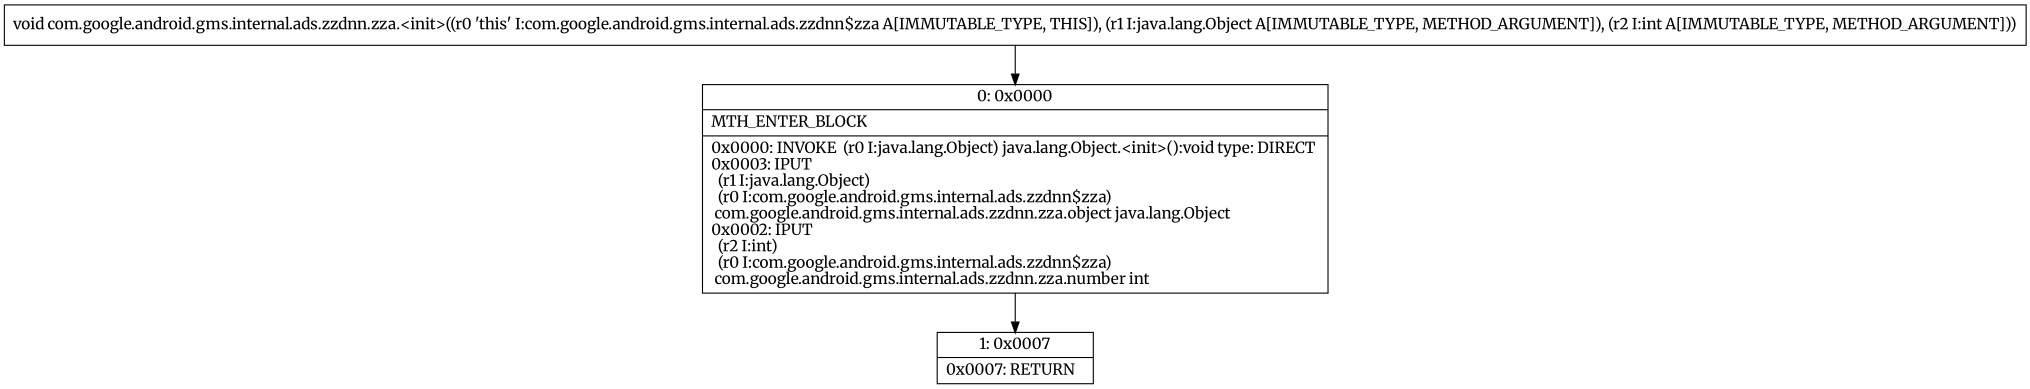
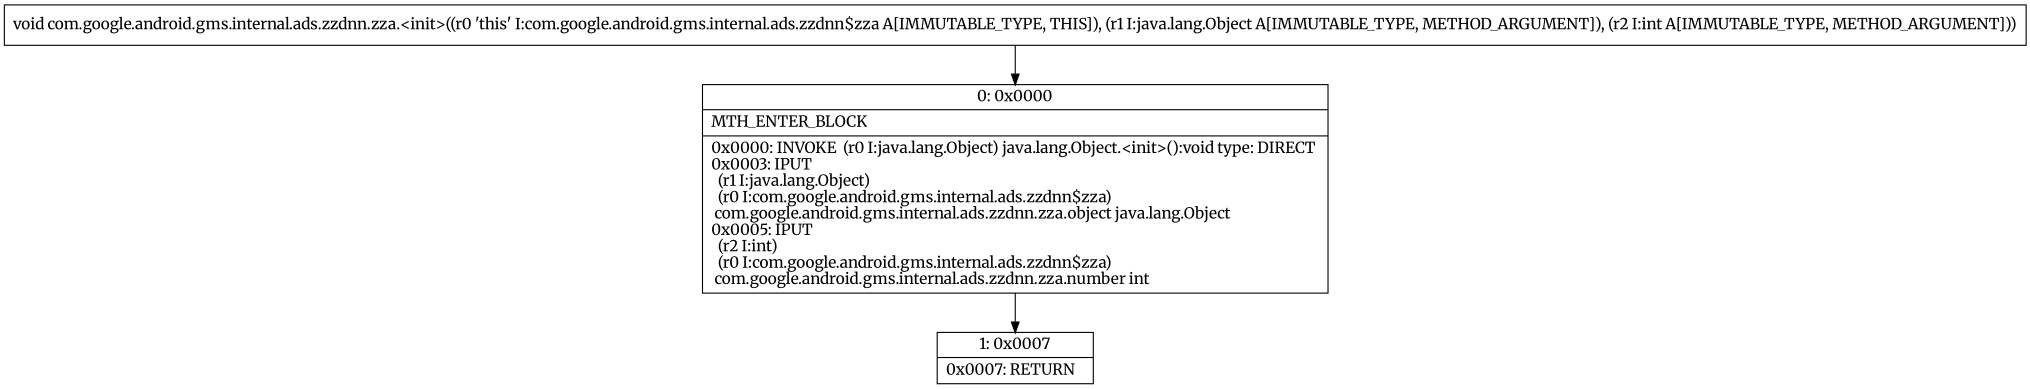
node "0: 0x0000": text "0x0002: IPUT" -> "0x0005: IPUT"
